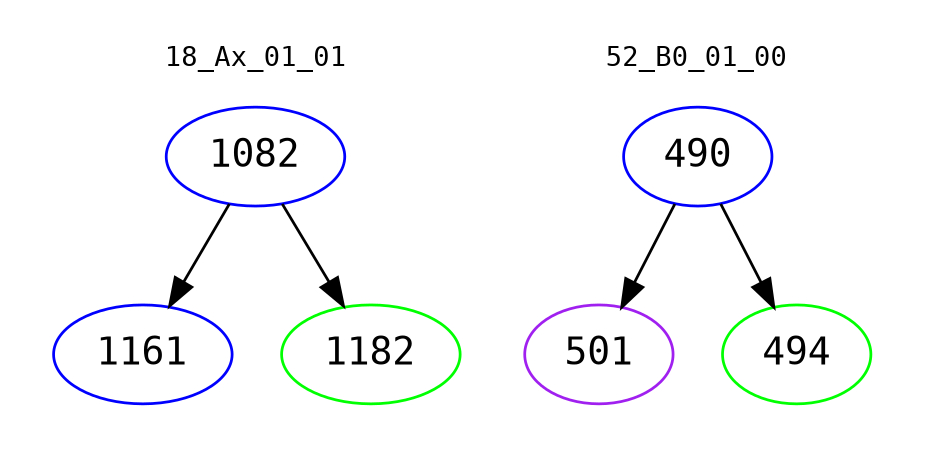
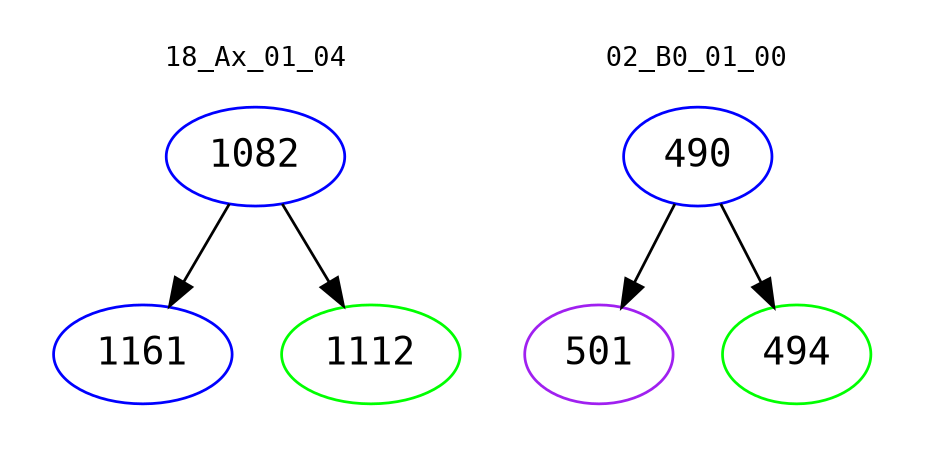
cluster "18_Ax_01_01": label "18_Ax_01_01" -> "18_Ax_01_04"
cluster "52_B0_01_00": label "52_B0_01_00" -> "02_B0_01_00"
node "1182": label "1182" -> "1112"
